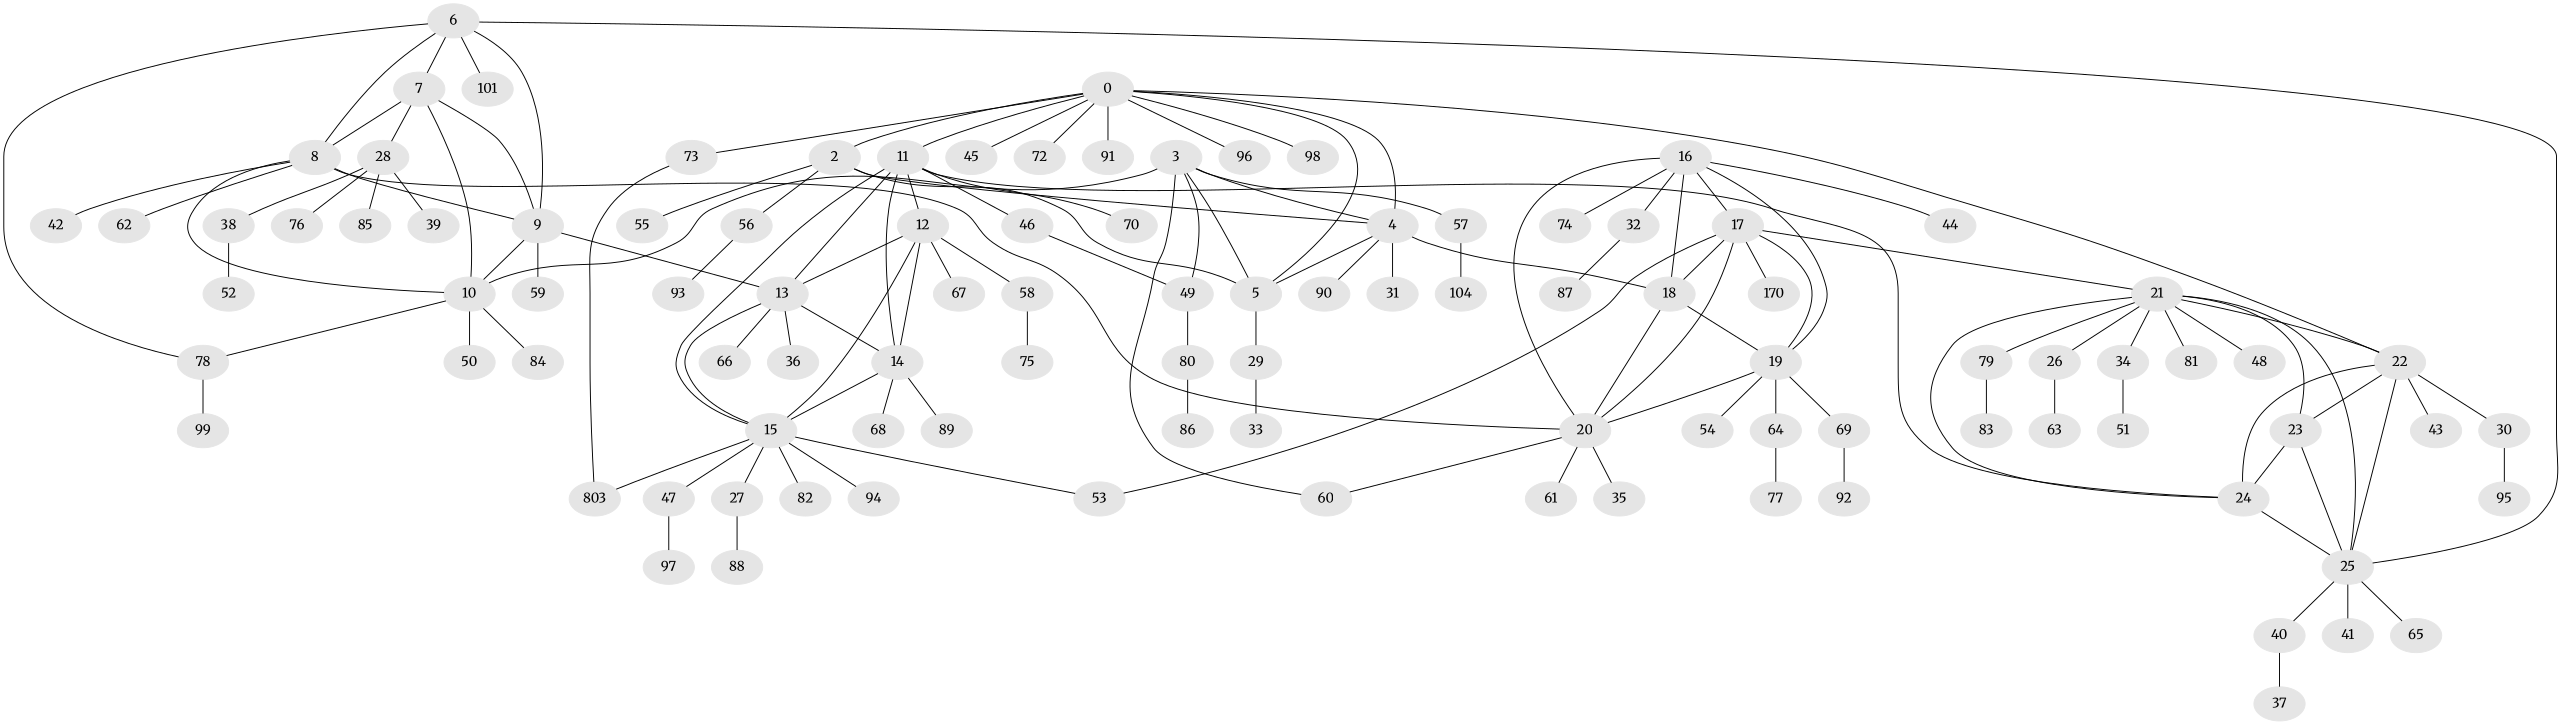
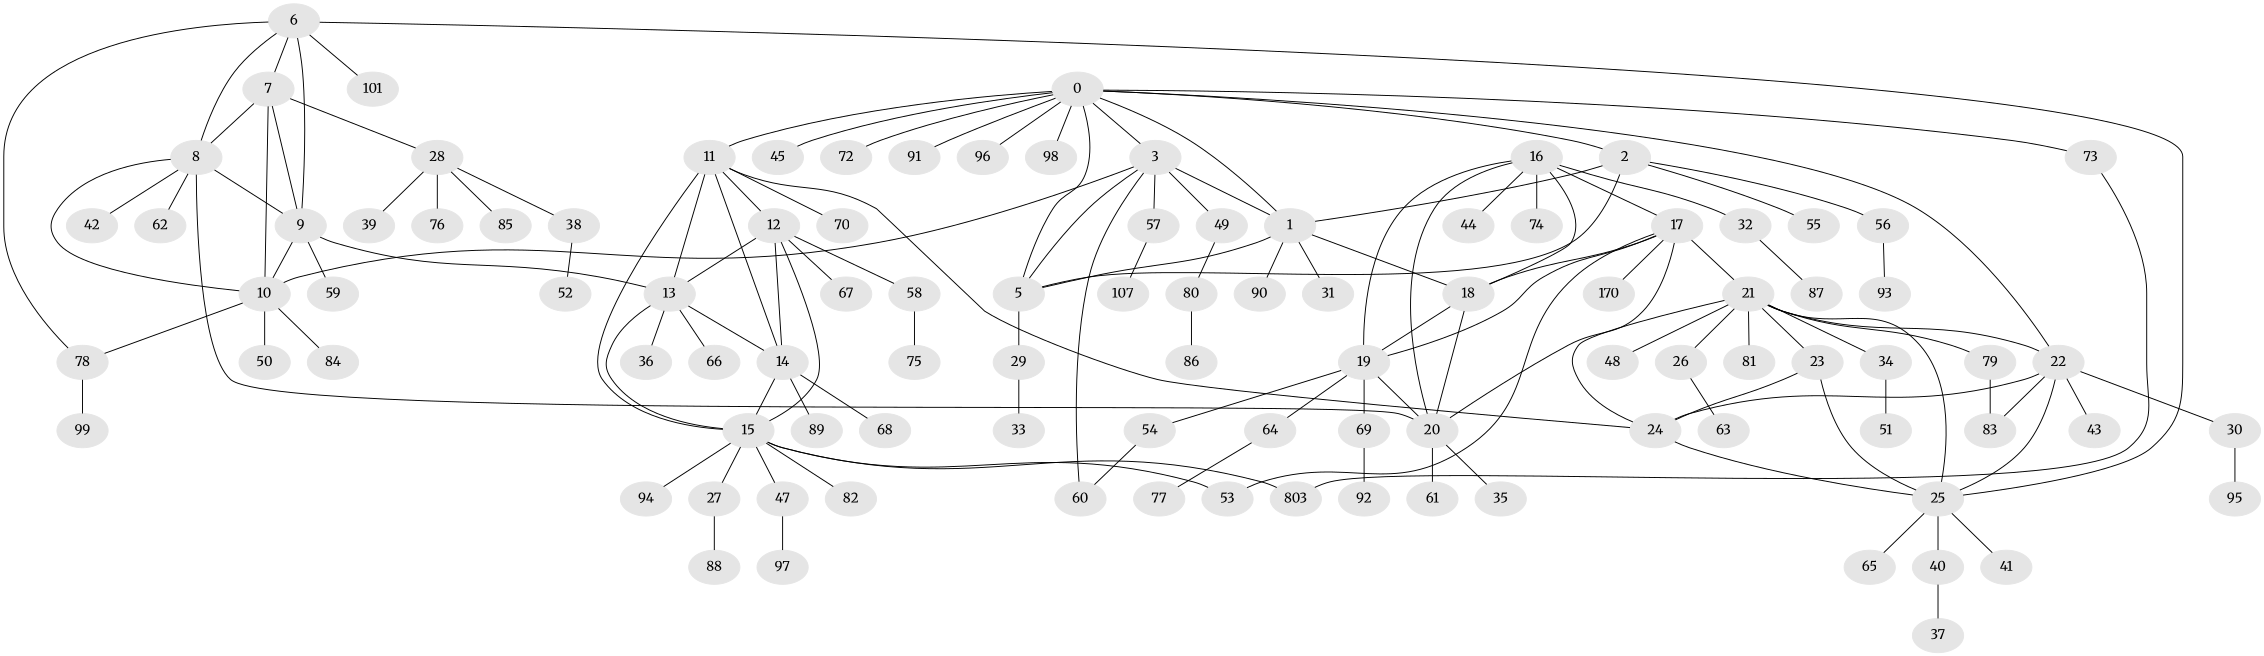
edge "0" -- "3": added
node "46": removed
node "4": label "4" -> "1"
node "104": label "104" -> "107"
edge "22" -- "23": now "22" -- "83"
edge "20" -- "60": now "54" -- "60"
